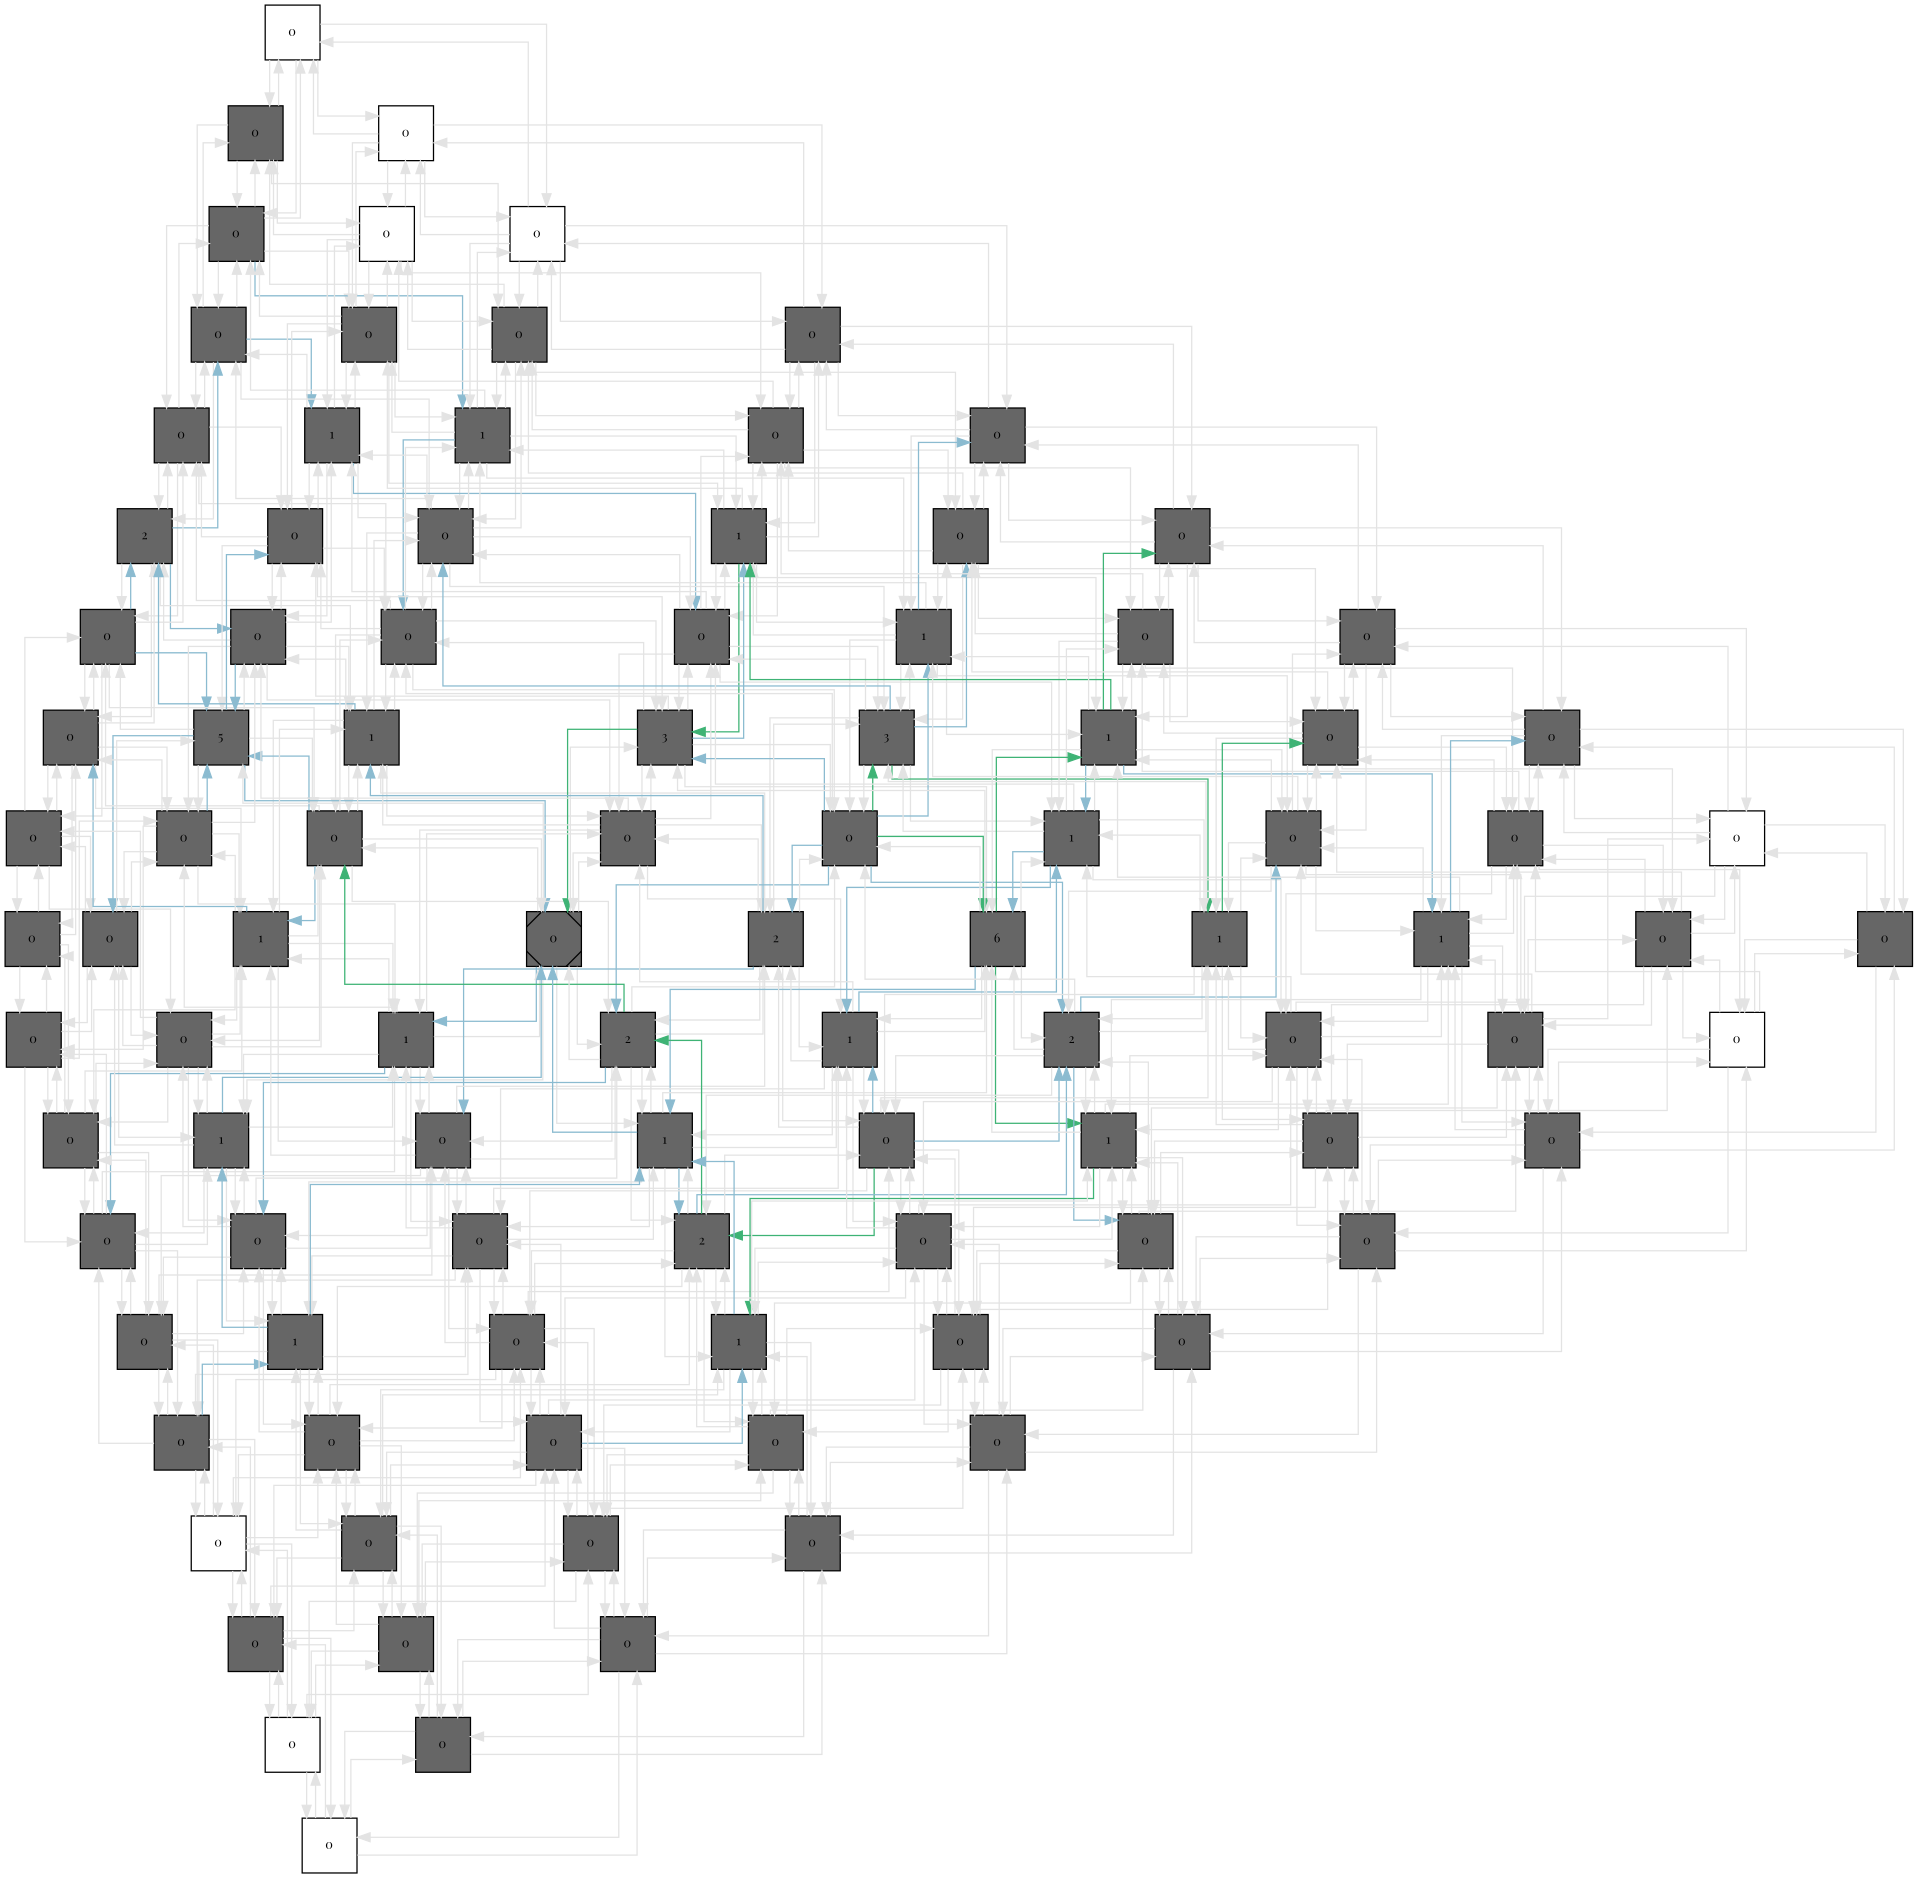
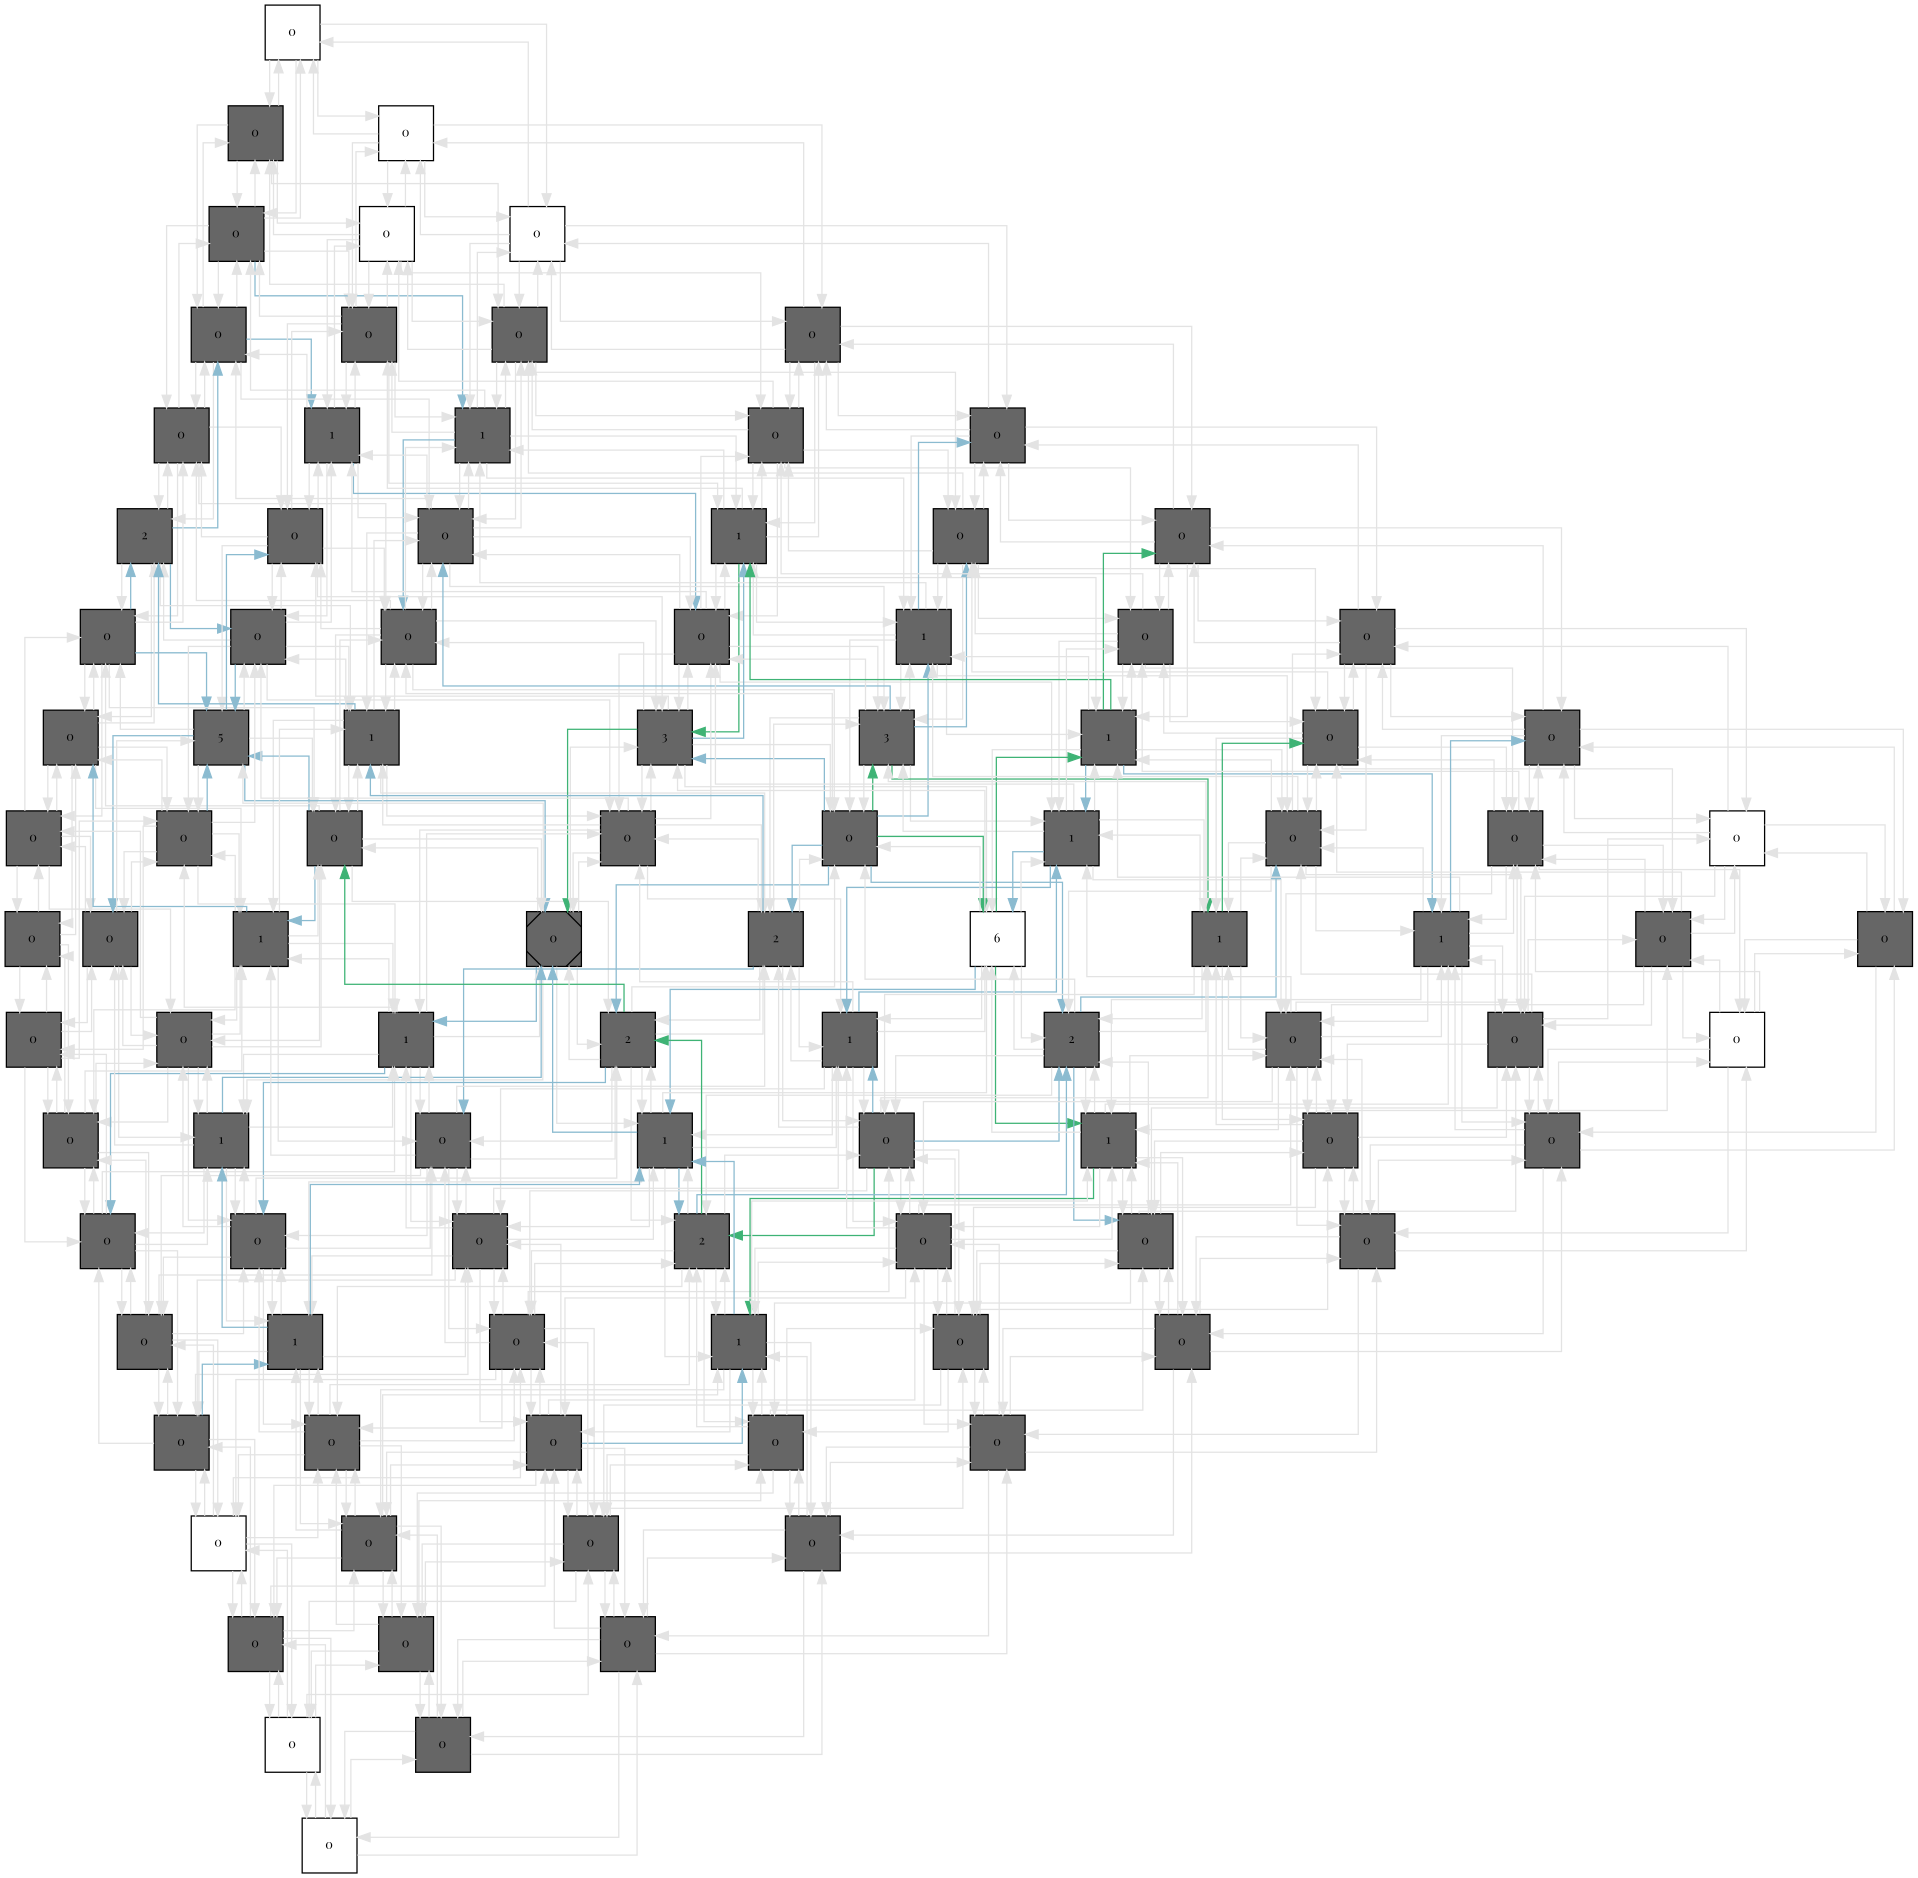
node "6": fillcolor #666666 -> #ffffff
